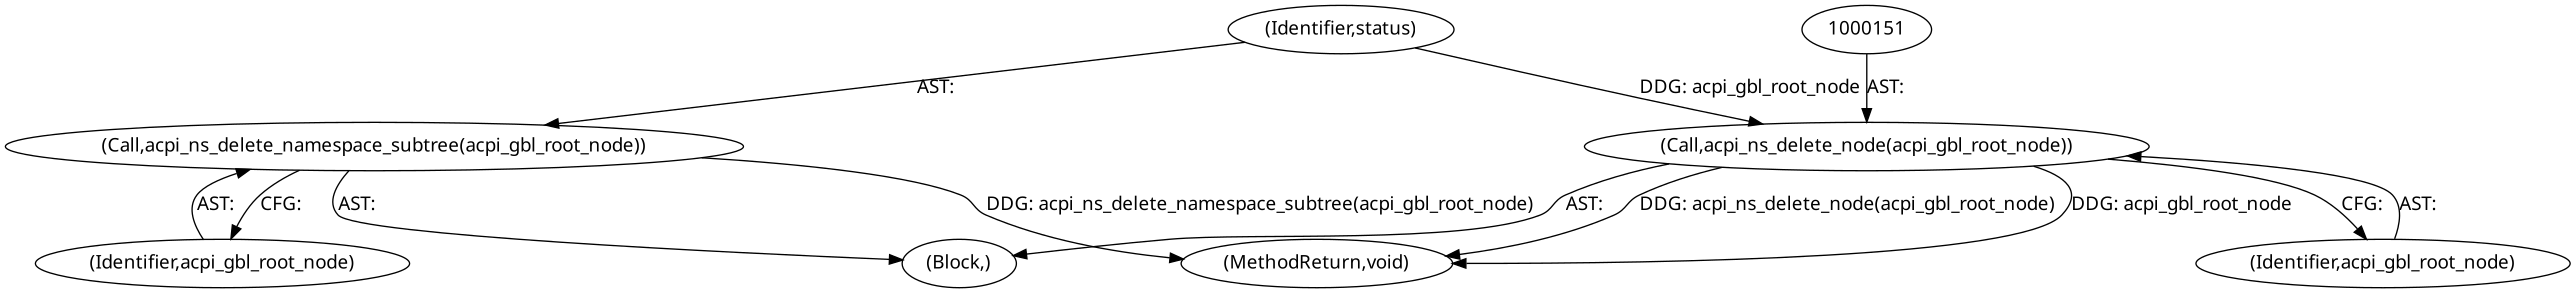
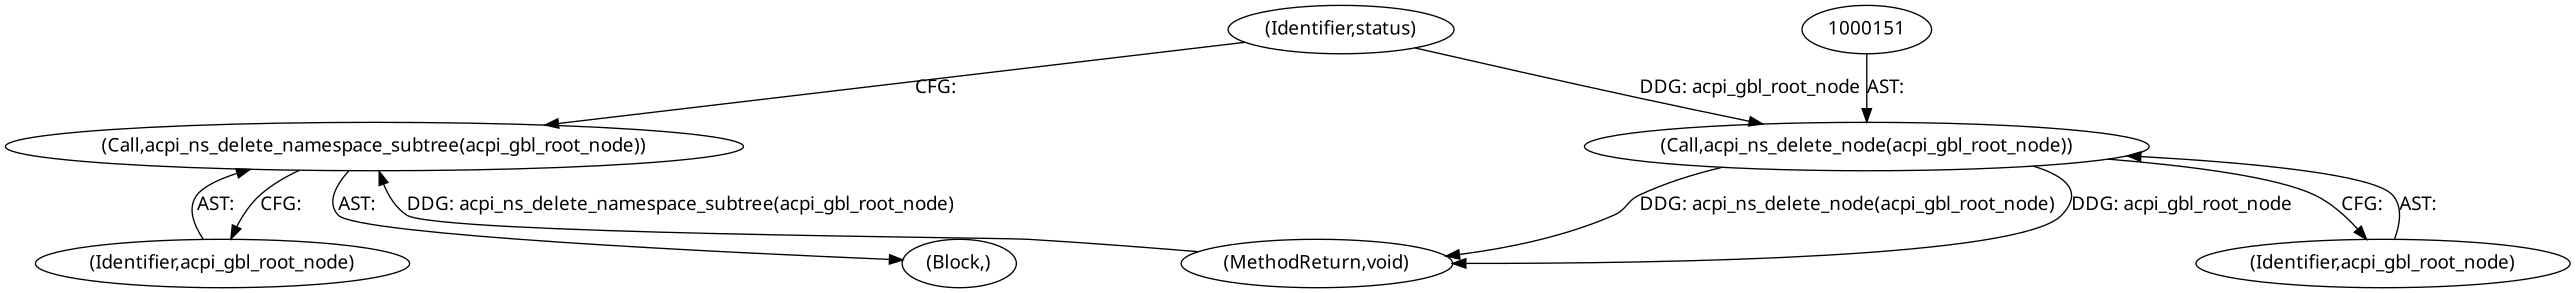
edge "(Identifier,status)" -> "(Call,acpi_ns_delete_namespace_subtree(acpi_gbl_root_node))": label "AST: " -> "CFG: "
edge "(Call,acpi_ns_delete_namespace_subtree(acpi_gbl_root_node))" -> "(MethodReturn,void)": reversed
edge "(Call,acpi_ns_delete_node(acpi_gbl_root_node))" -> "(Block,)": removed, label "AST:"
